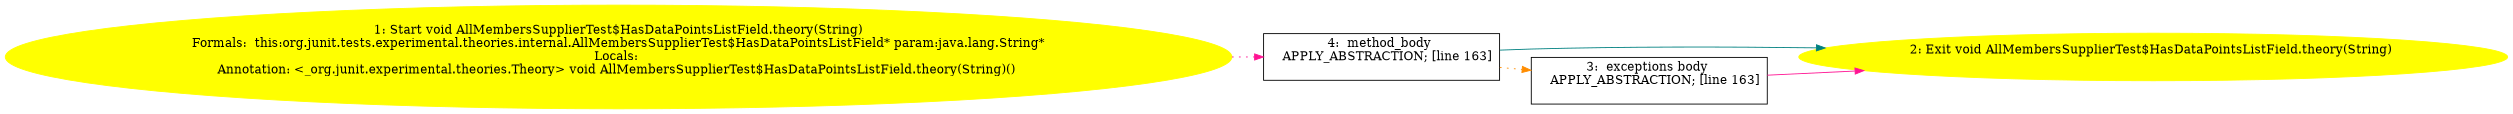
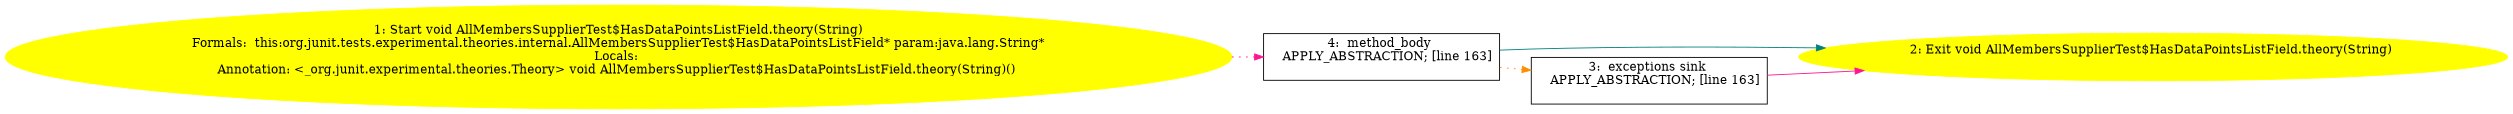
node "3:  exceptions body APPLY_ABSTRACTION; [line 163]": label "3:  exceptions body APPLY_ABSTRACTION; [line 163]" -> "3:  exceptions sink APPLY_ABSTRACTION; [line 163]"
